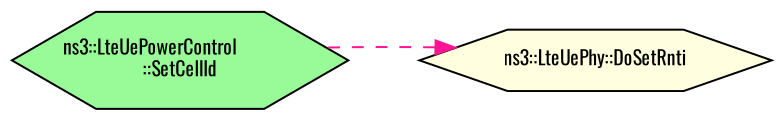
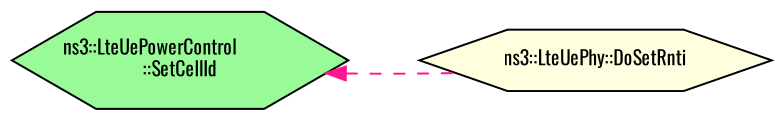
edge "ns3::LteUePowerControl ::SetCellId" -> "ns3::LteUePhy::DoSetRnti": reversed
